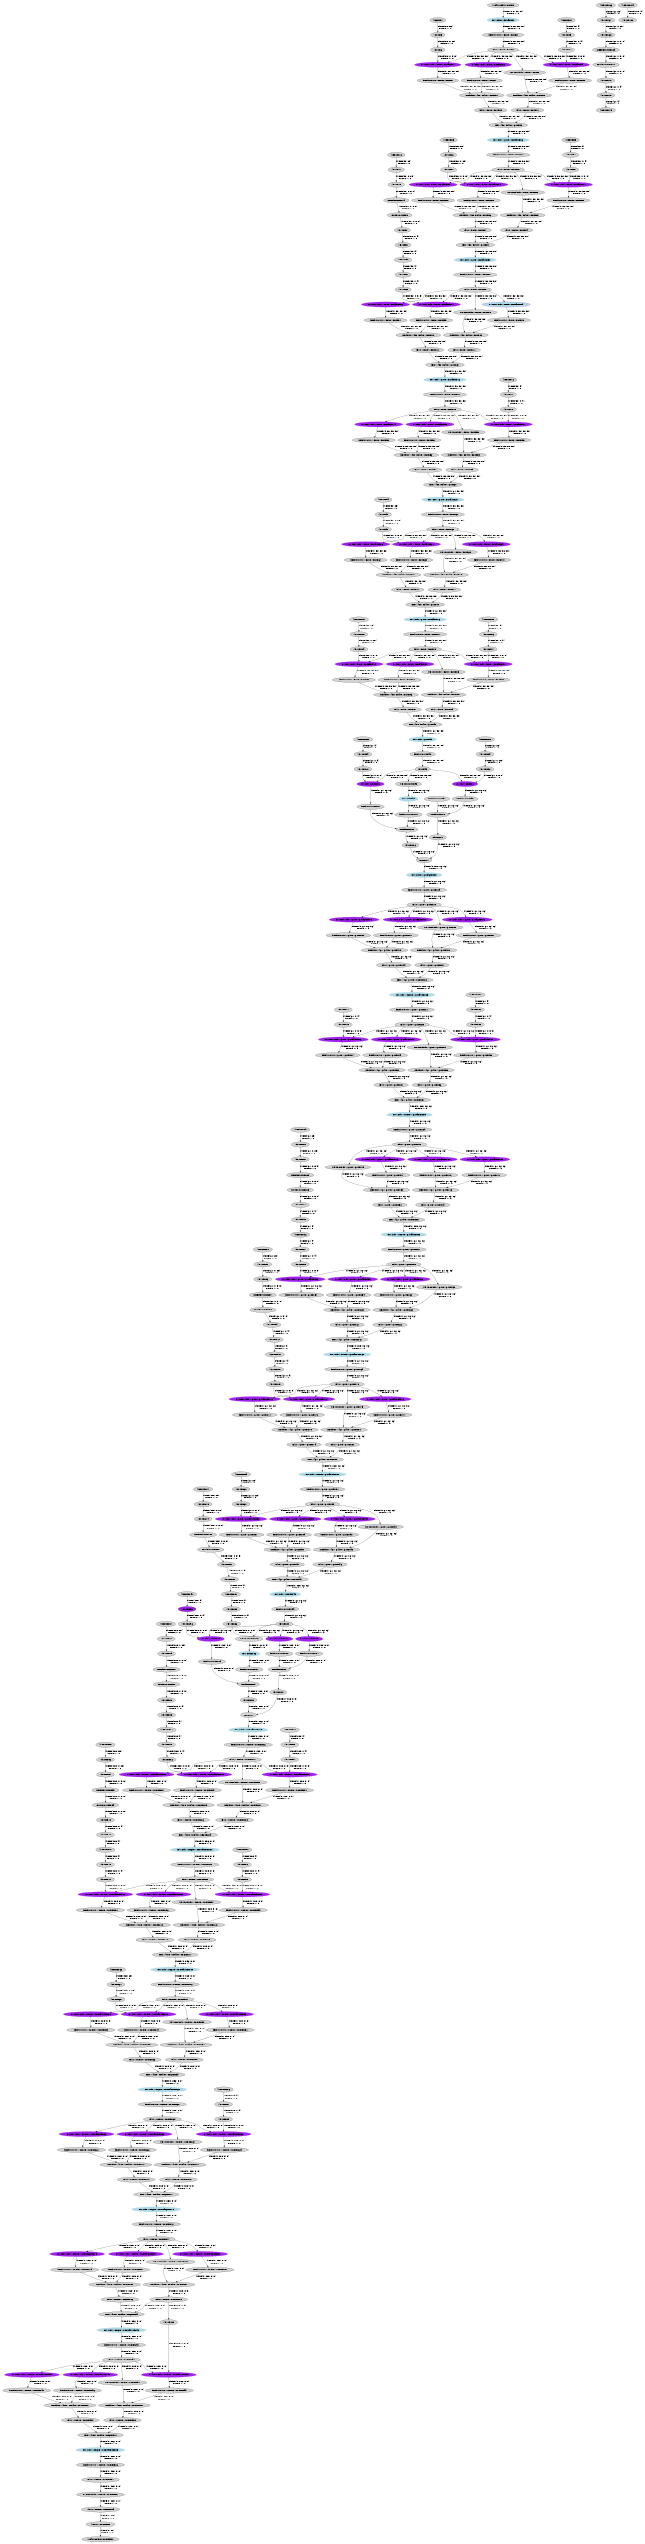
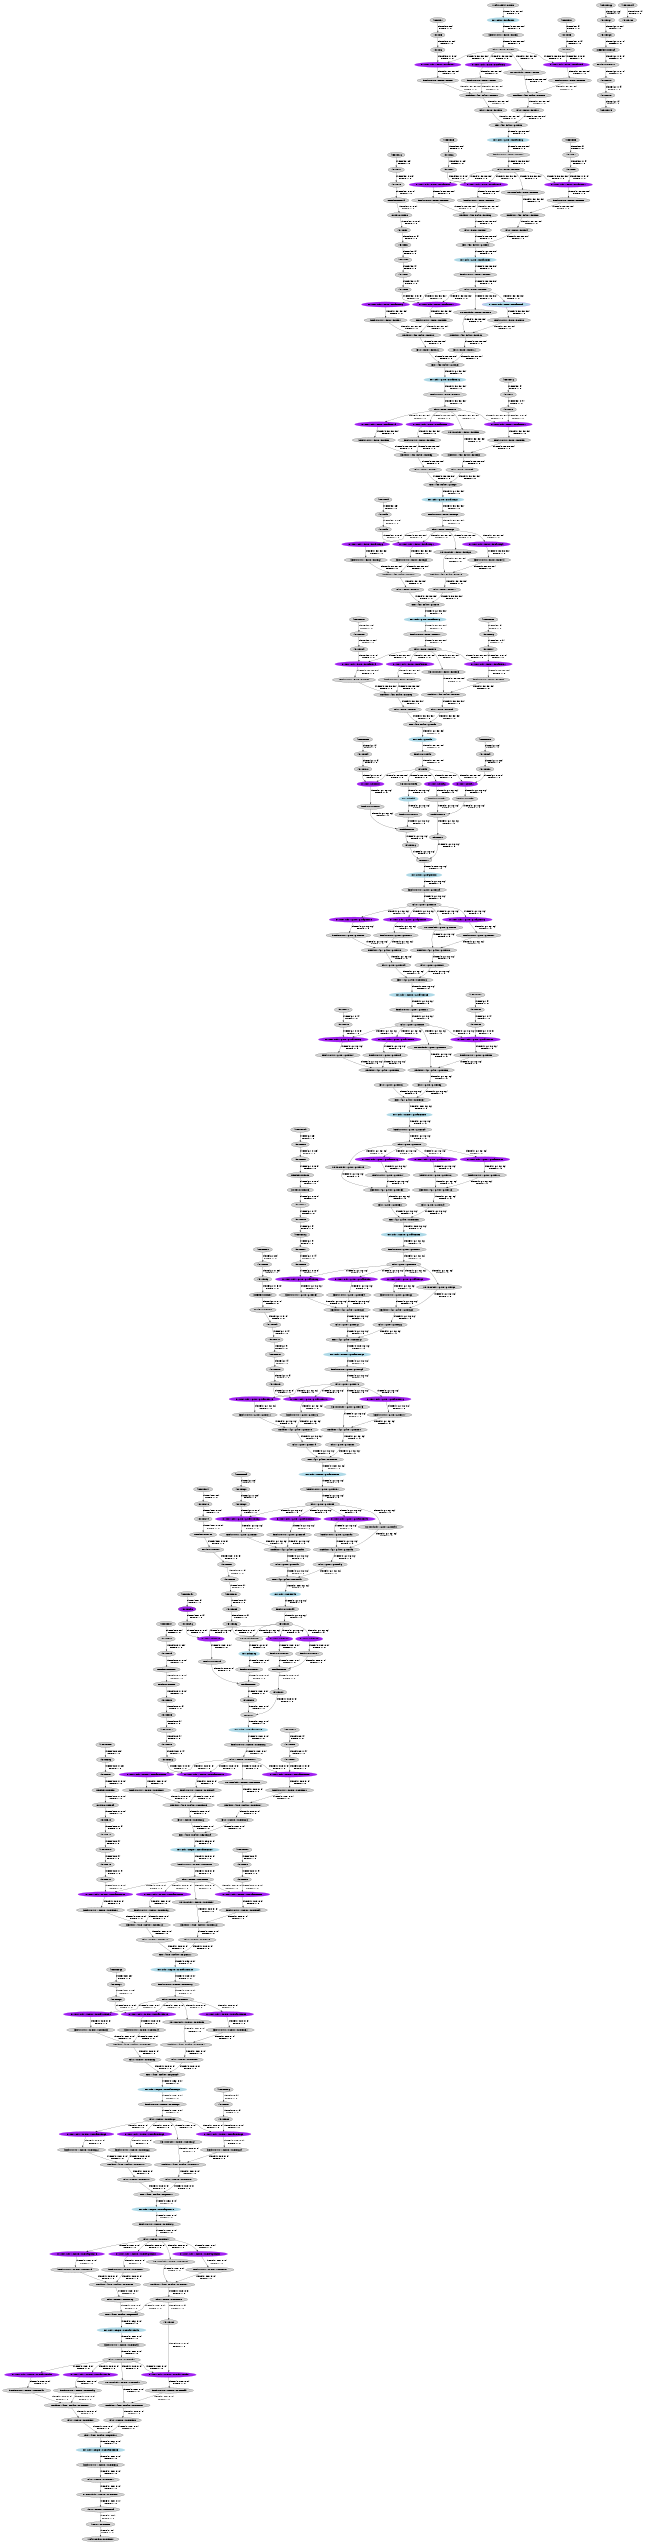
node "DW_conv2d_#96": added
edge "__add___IW[64, 64]_OW64_#133" -> "relu_IW64_OW64_#134": removed, label "shape:(1, 64, 16, 16) ports:0 -> 0"
